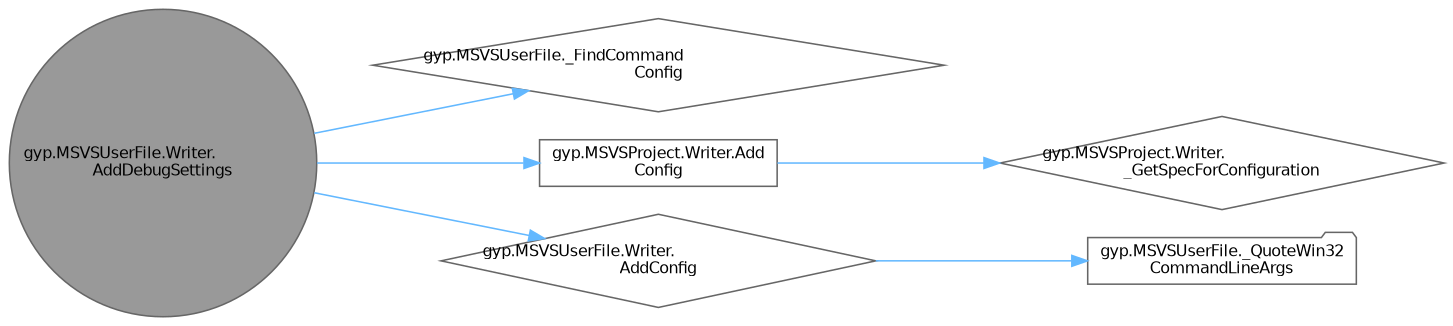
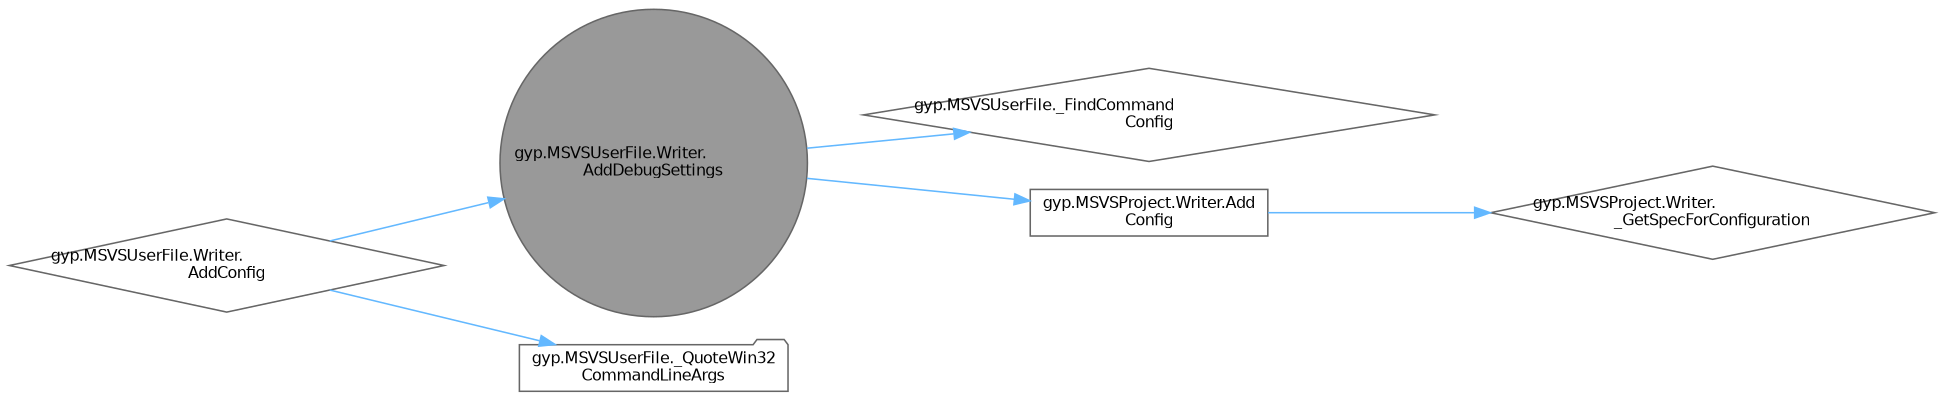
edge "gyp.MSVSUserFile.Writer. AddDebugSettings" -> "gyp.MSVSUserFile.Writer. AddConfig": reversed
